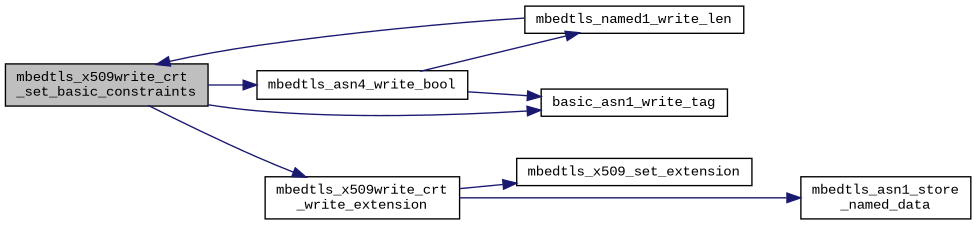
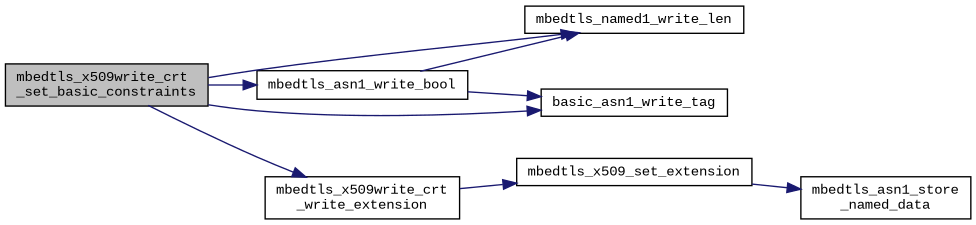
edge "mbedtls_named1_write_len" -> "mbedtls_x509write_crt _set_basic_constraints": reversed
node "mbedtls_asn4_write_bool": label "mbedtls_asn4_write_bool" -> "mbedtls_asn1_write_bool"
edge "mbedtls_x509write_crt _write_extension" -> "mbedtls_asn1_store _named_data": now "mbedtls_x509_set_extension" -> "mbedtls_asn1_store _named_data"
